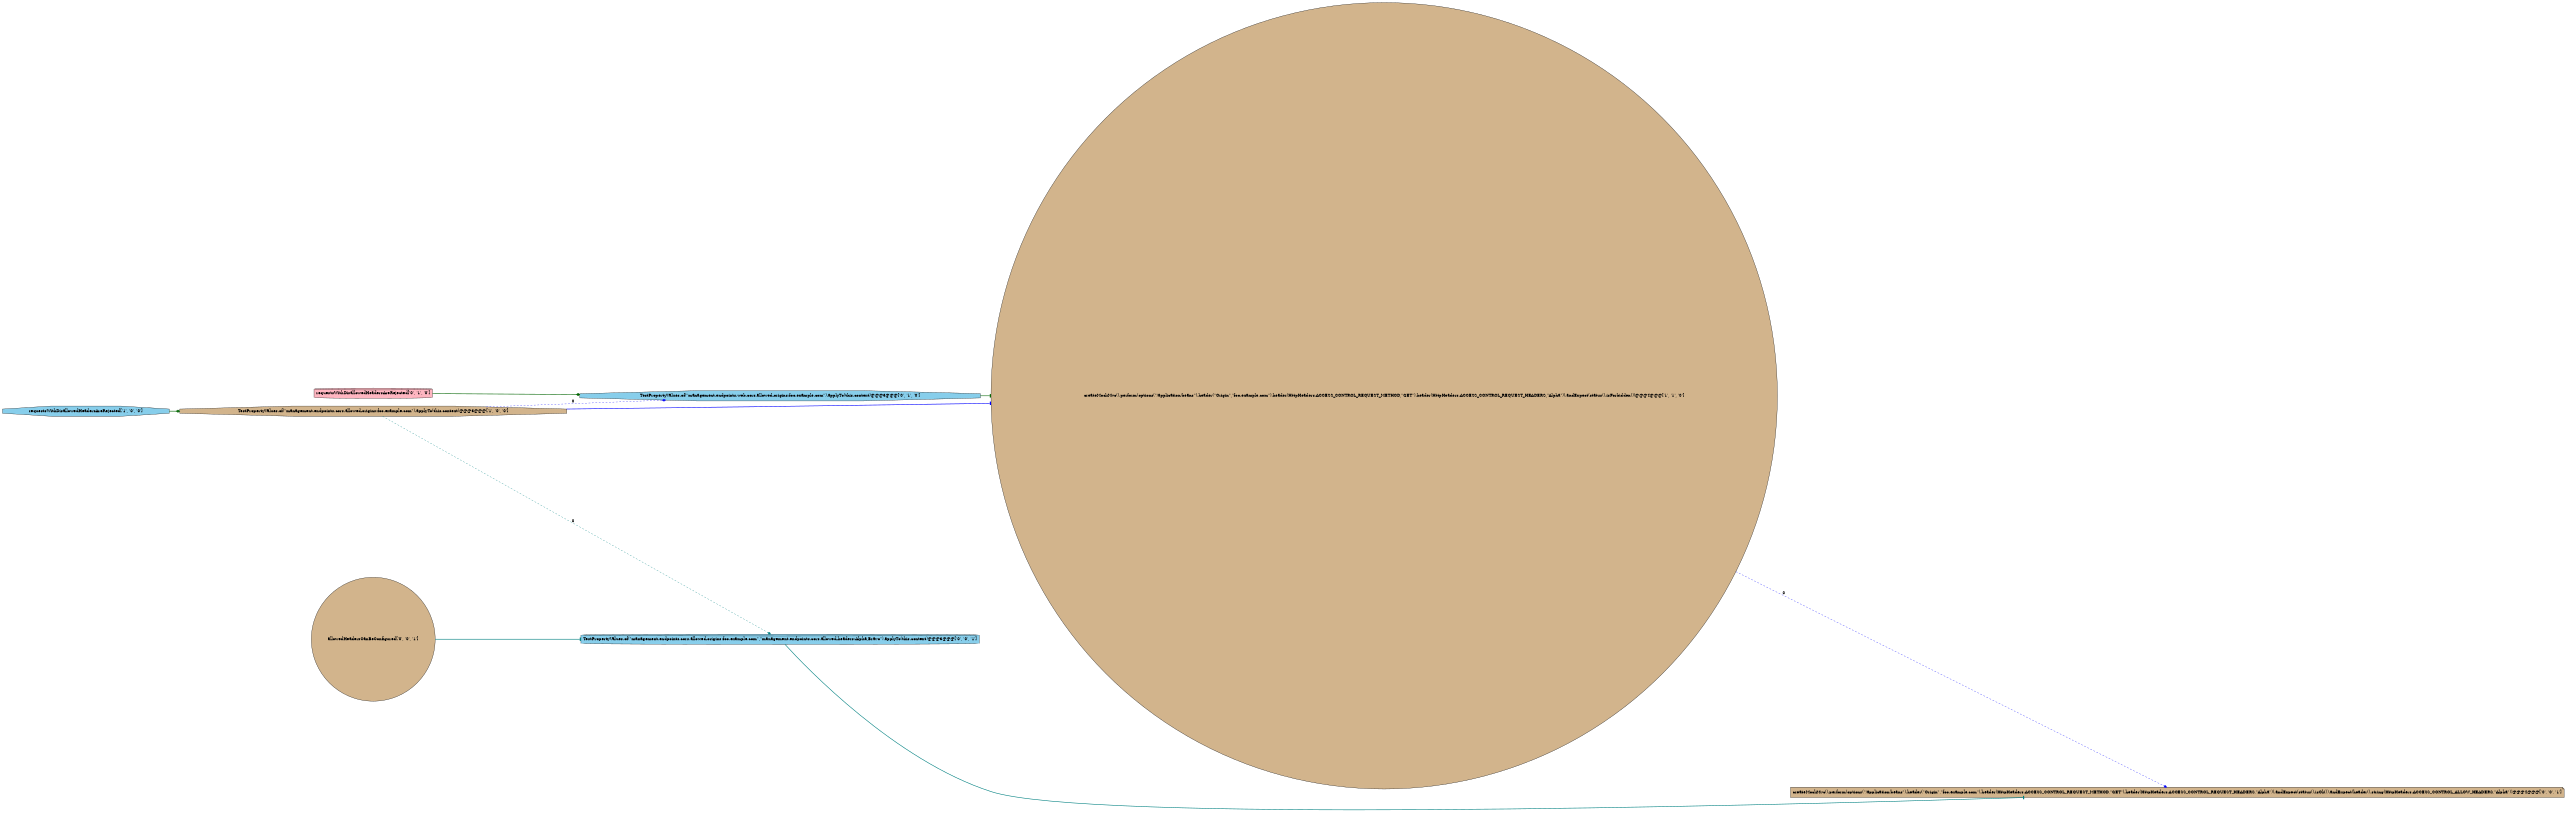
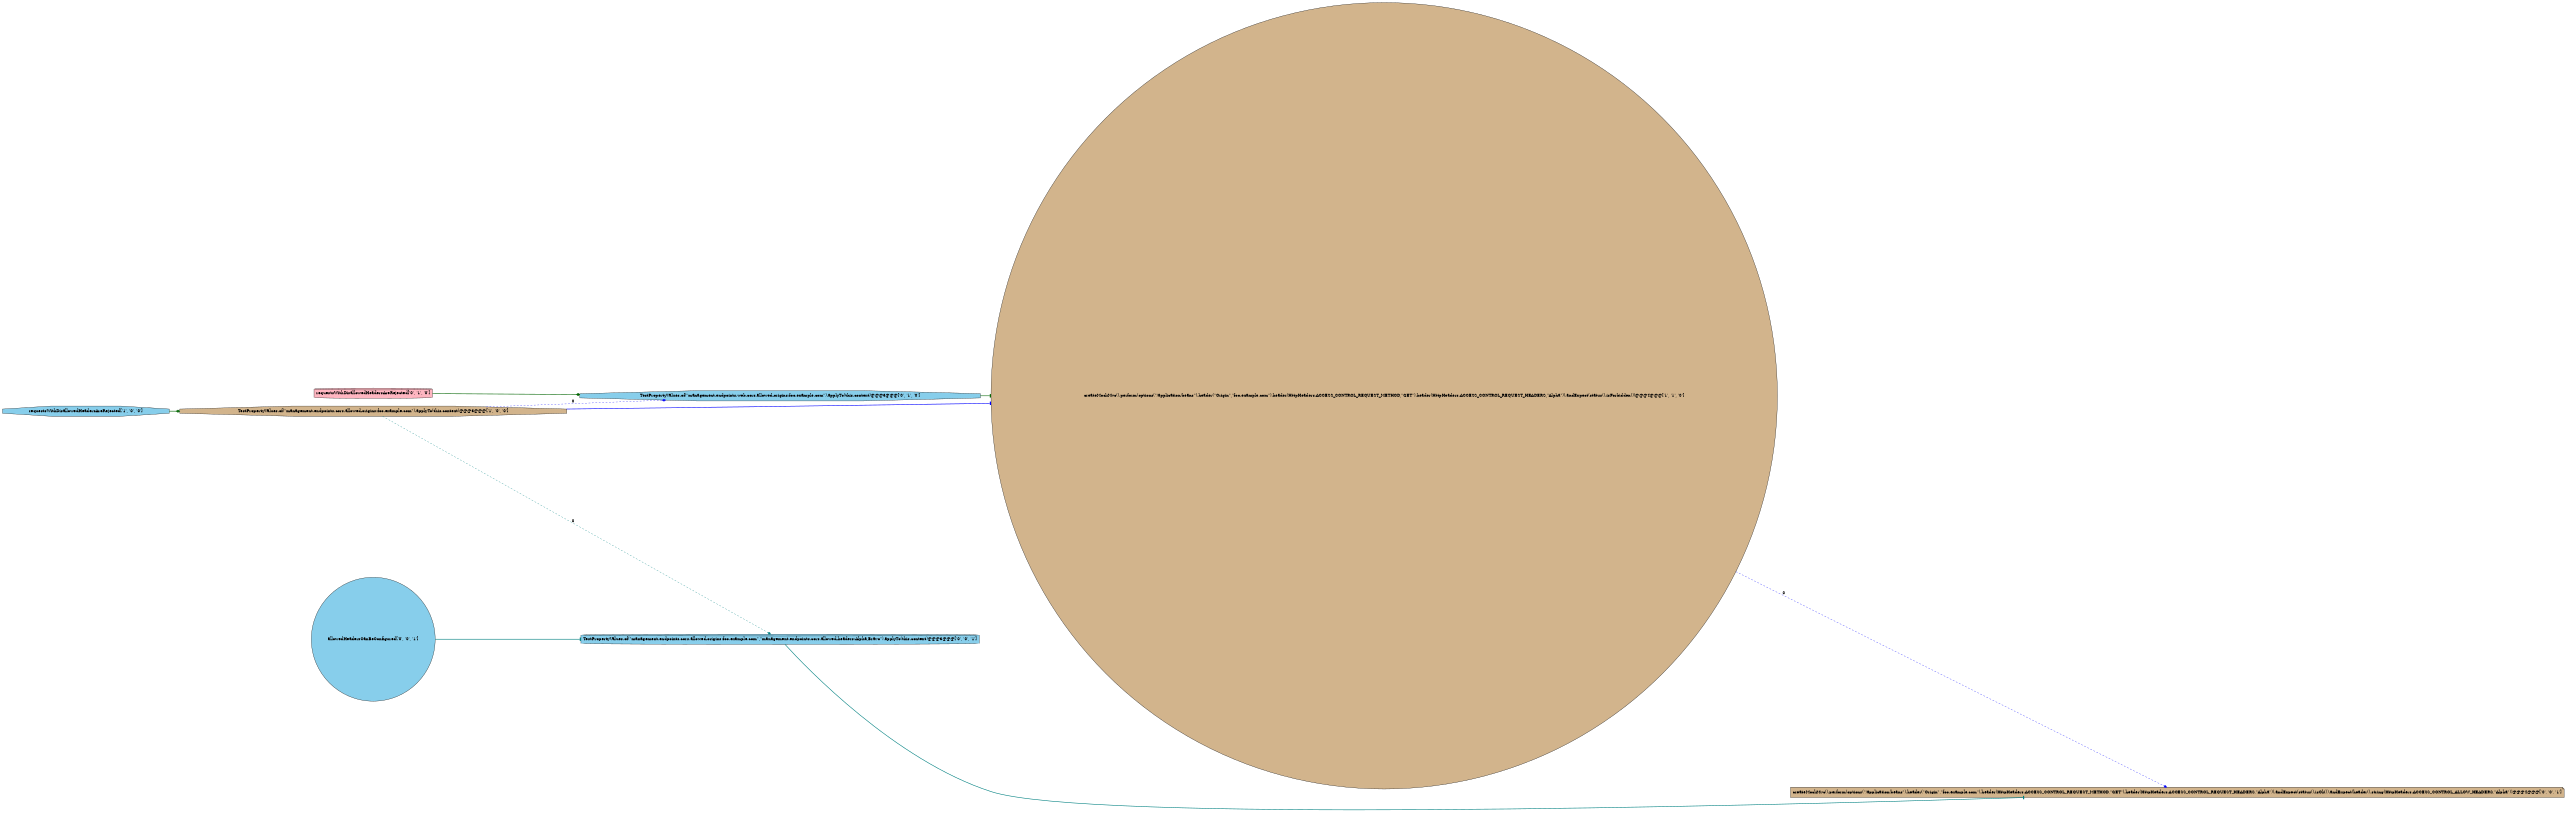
node "allowedHeadersCanBeConfigured['0', '0', '1']": fillcolor tan -> skyblue
